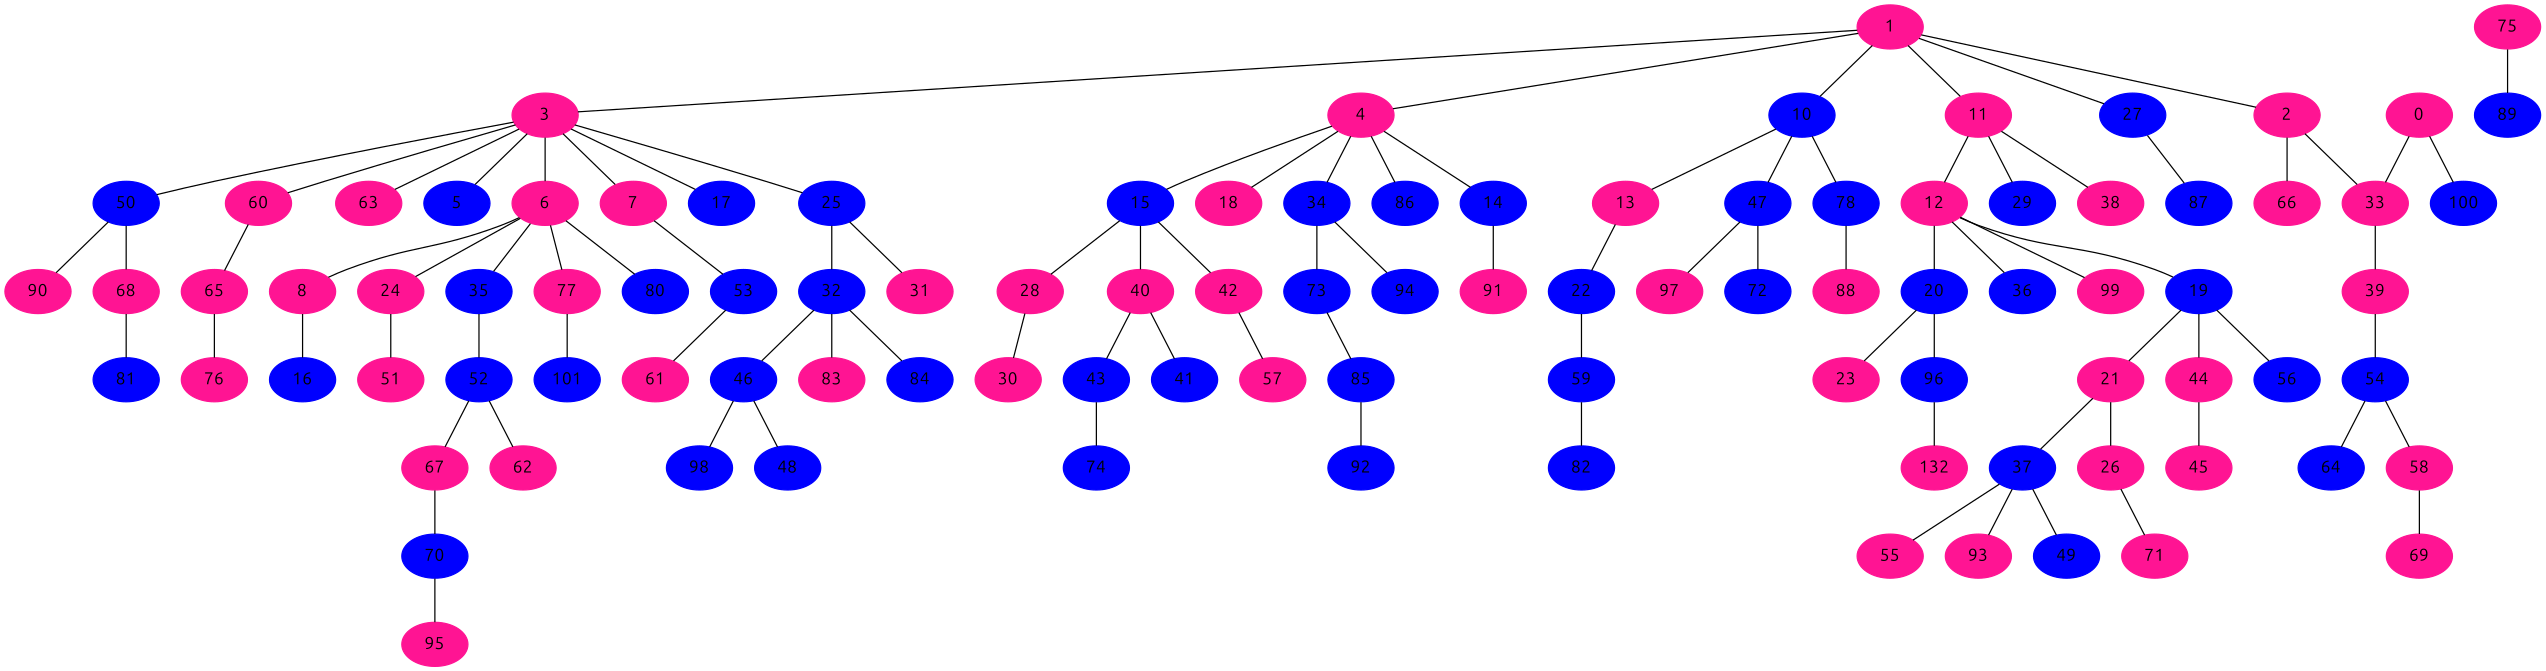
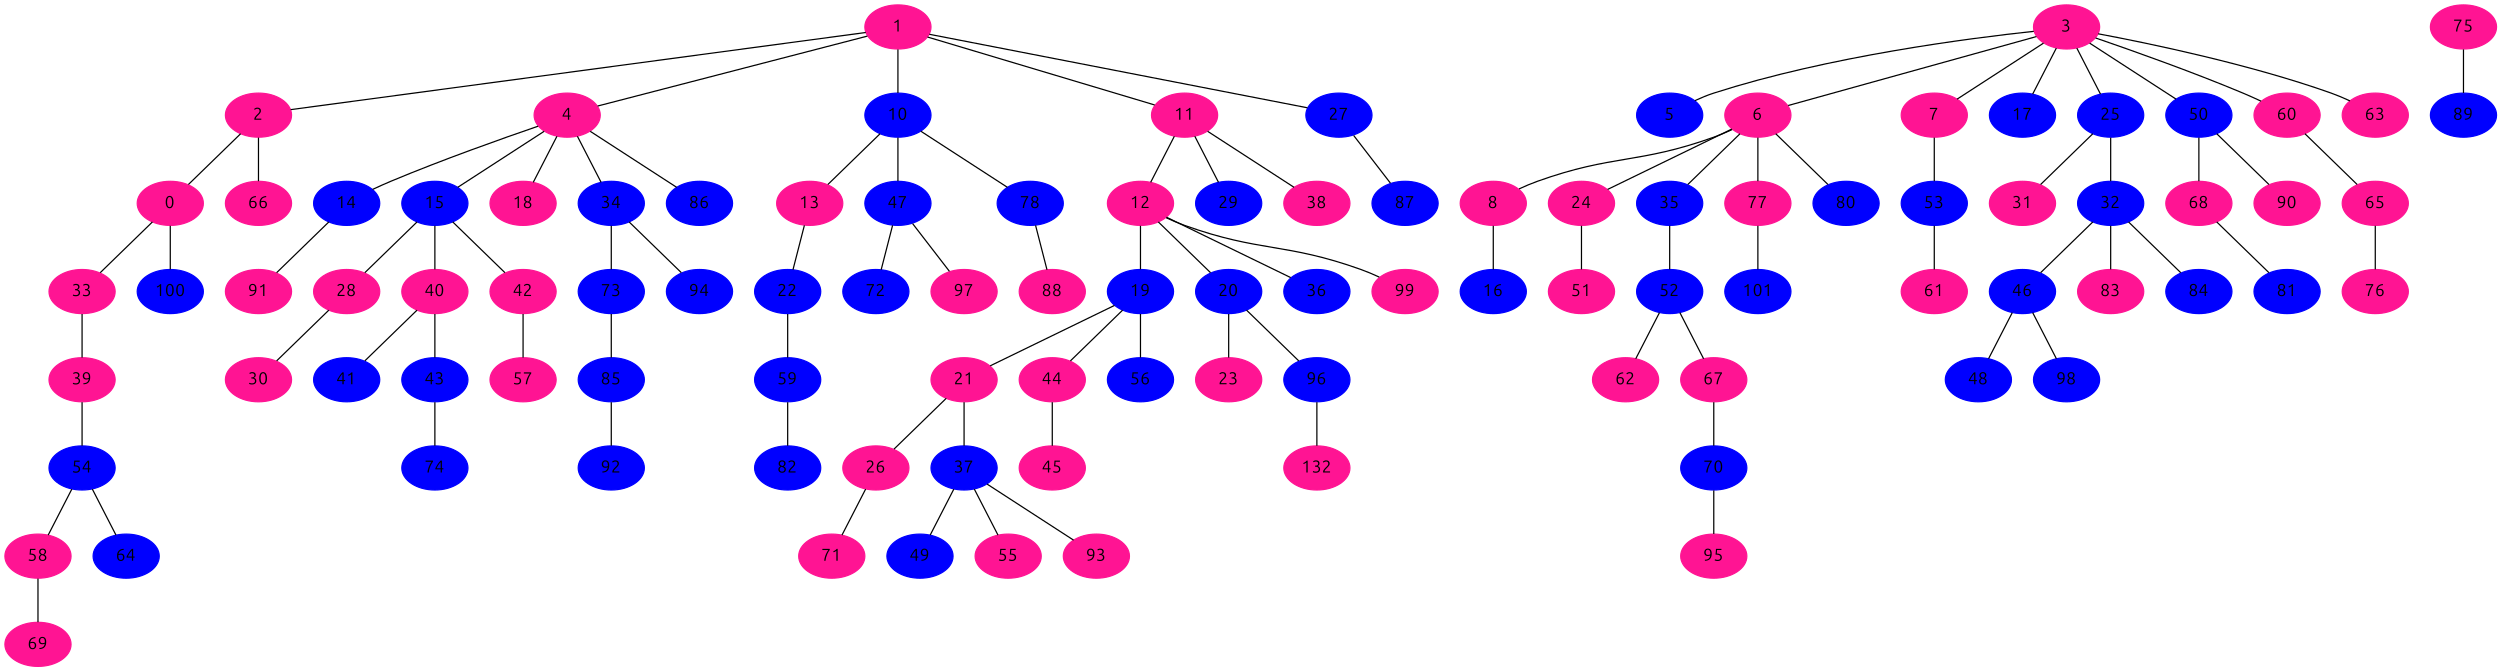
edge "1" -- "3": removed
edge "2" -- "33": now "2" -- "0"
